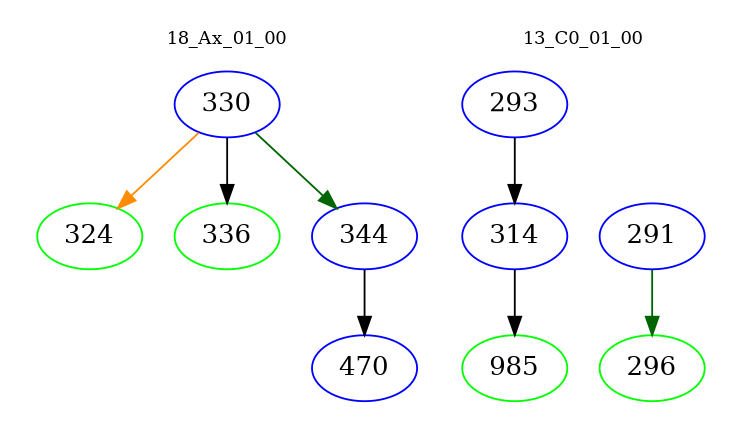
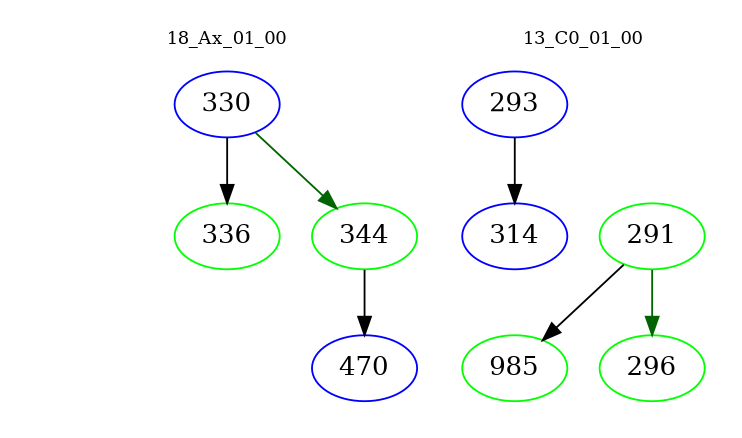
node "324": removed
node "344": color blue -> green
node "291": color blue -> green
edge "314" -> "985": now "291" -> "985"
